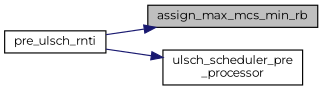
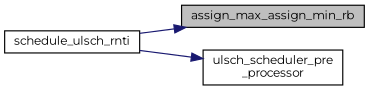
node "assign_max_mcs_min_rb": label "assign_max_mcs_min_rb" -> "assign_max_assign_min_rb"
node "pre_ulsch_rnti": label "pre_ulsch_rnti" -> "schedule_ulsch_rnti"
